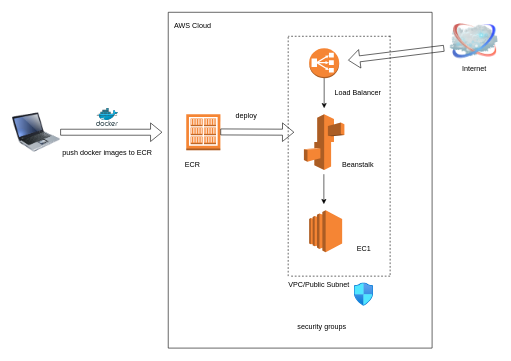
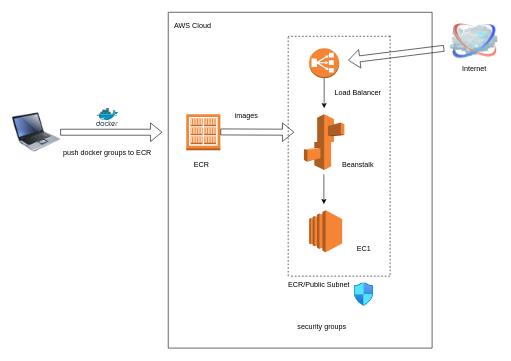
node "deploy": label "deploy" -> "images"
node "push docker images to ECR": label "push docker images to ECR" -> "push docker groups to ECR"
node "ECR": moved (192, 165) -> (201, 165)
node "VPC/Public Subnet": label "VPC/Public Subnet" -> "ECR/Public Subnet"
